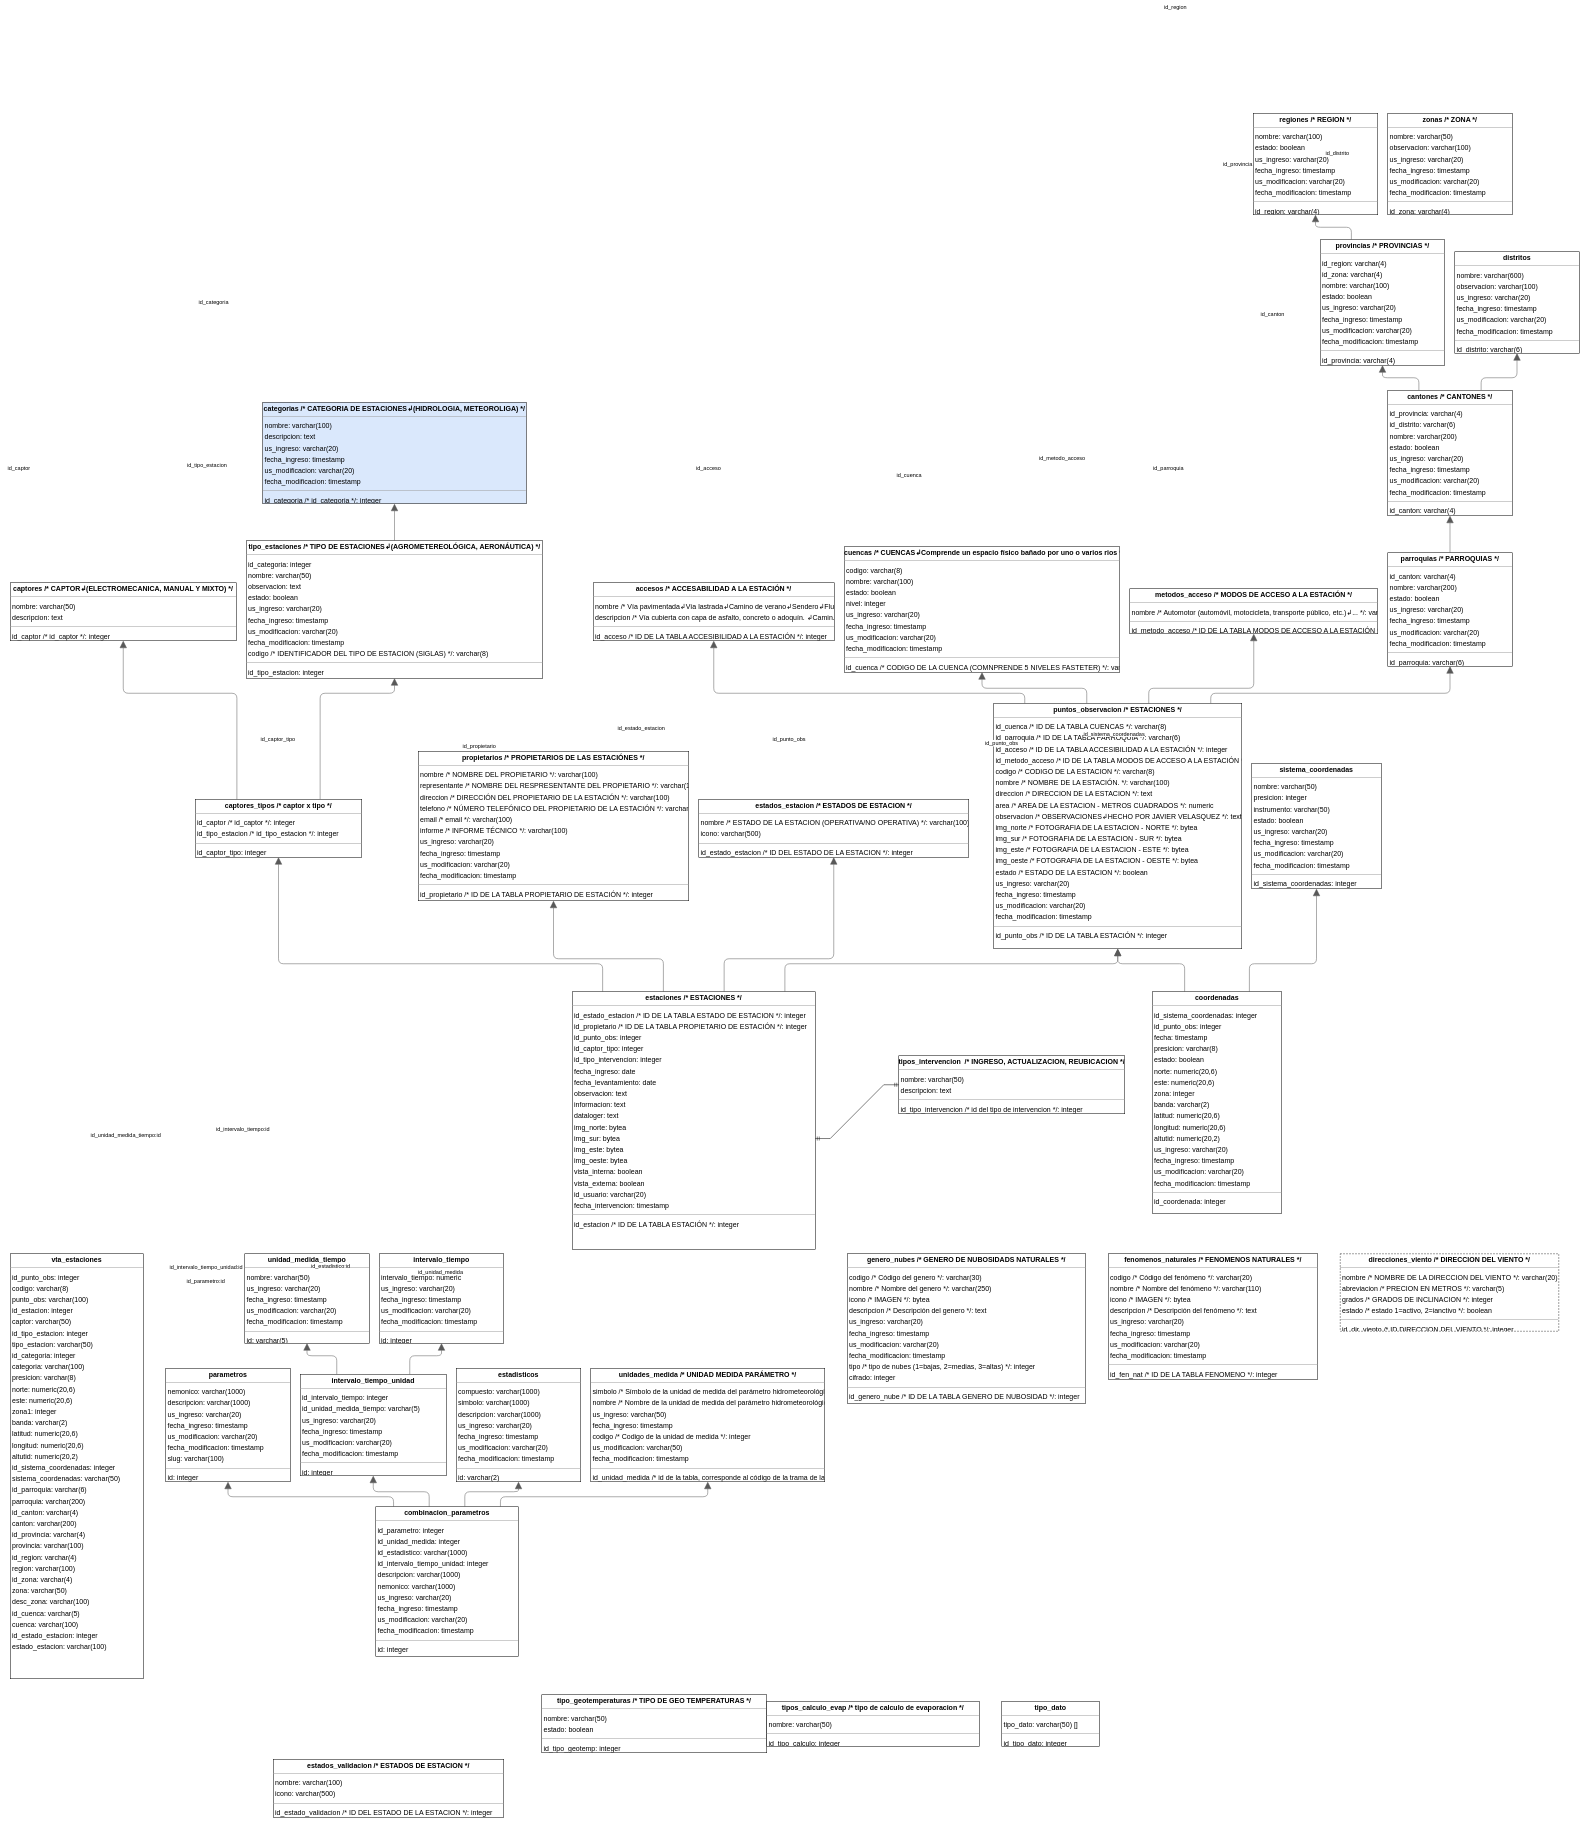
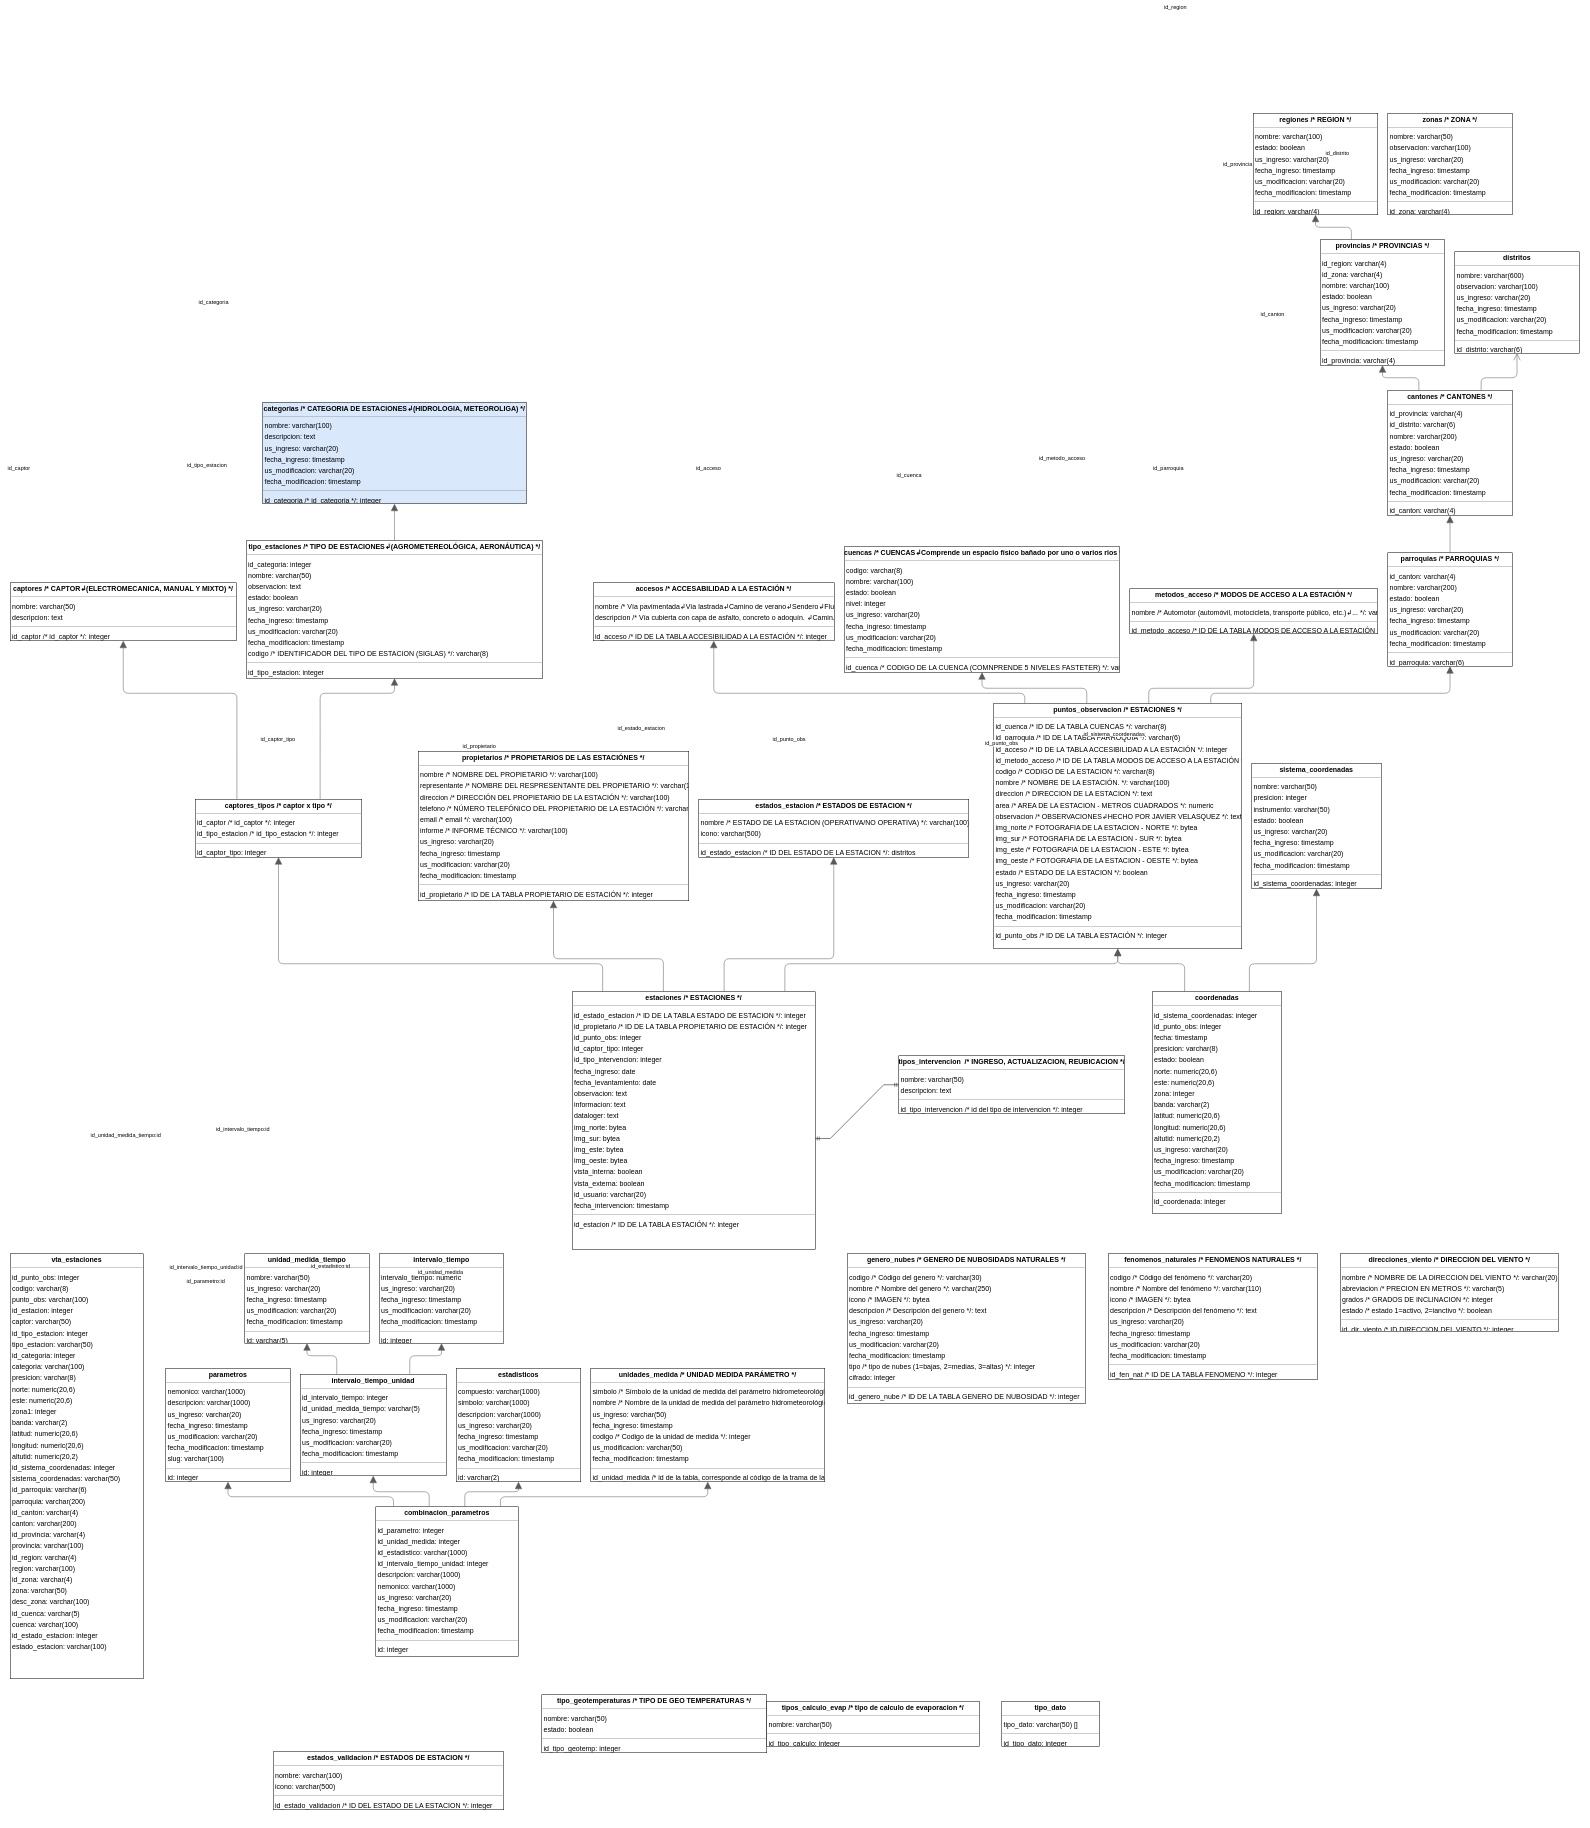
edge "cantones /* CANTONES */ id_provincia: varchar(4) id_distrito: varchar(6) nombre: varchar(200) estado: boolean us_ingreso: varchar(20) fecha_ingreso: timestamp us_modificacion: varchar(20) fecha_modificacion: timestamp id_canton: varchar(4)" -> "distritos nombre: varchar(600) observacion: varchar(100) us_ingreso: varchar(20) fecha_ingreso: timestamp us_modificacion: varchar(20) fecha_modificacion: timestamp id_distrito: varchar(6)": arrowhead block -> open
node "estados_estacion /* ESTADOS DE ESTACION */ nombre /* ESTADO DE LA ESTACION (OPERATIVA/NO OPERATIVA) */: varchar(100) icono: varchar(500) id_estado_estacion /* ID DEL ESTADO DE LA ESTACION */: integer": label "estados_estacion /* ESTADOS DE ESTACION */ nombre /* ESTADO DE LA ESTACION (OPERATIVA/NO OPERATIVA) */: varchar(100) icono: varchar(500) id_estado_estacion /* ID DEL ESTADO DE LA ESTACION */: integer" -> "estados_estacion /* ESTADOS DE ESTACION */ nombre /* ESTADO DE LA ESTACION (OPERATIVA/NO OPERATIVA) */: varchar(100) icono: varchar(500) id_estado_estacion /* ID DEL ESTADO DE LA ESTACION */: distritos"
node "direcciones_viento /* DIRECCION DEL VIENTO */ nombre /* NOMBRE DE LA DIRECCION DEL VIENTO */: varchar(20) abreviacion /* PRECION EN METROS */: varchar(5) grados /* GRADOS DE INCLINACION */: integer estado /* estado 1=activo, 2=ianctivo */: boolean id_dir_viento /* ID DIRECCION DEL VIENTO */: integer": style dashed -> solid
node "estados_validacion /* ESTADOS DE ESTACION */ nombre: varchar(100) icono: varchar(500) id_estado_validacion /* ID DEL ESTADO DE LA ESTACION */: integer": moved (389, 1788) -> (389, 1781)
